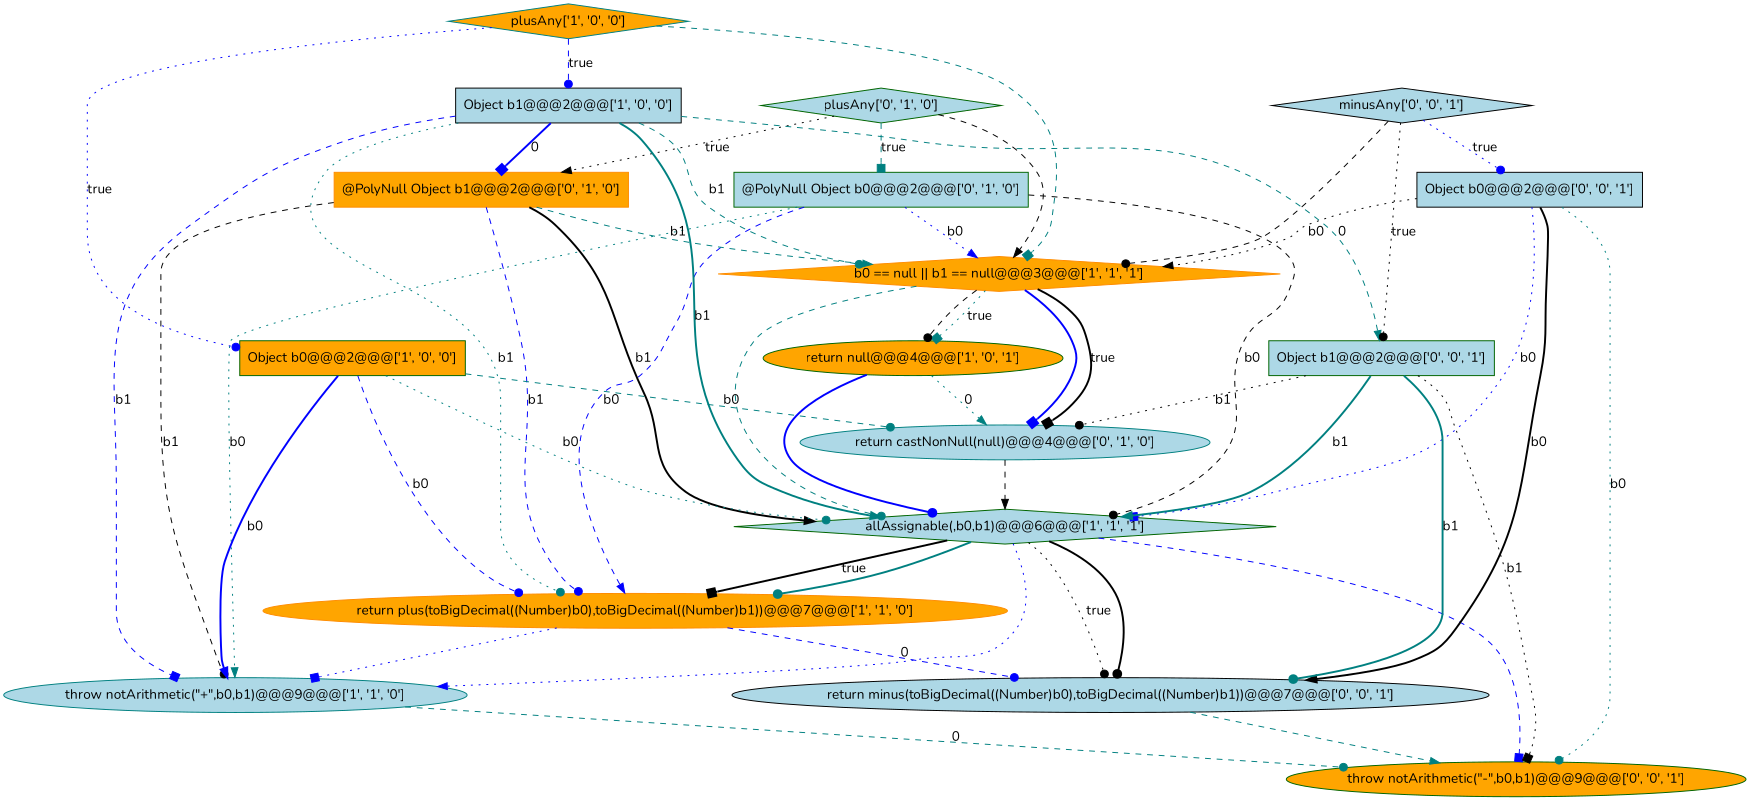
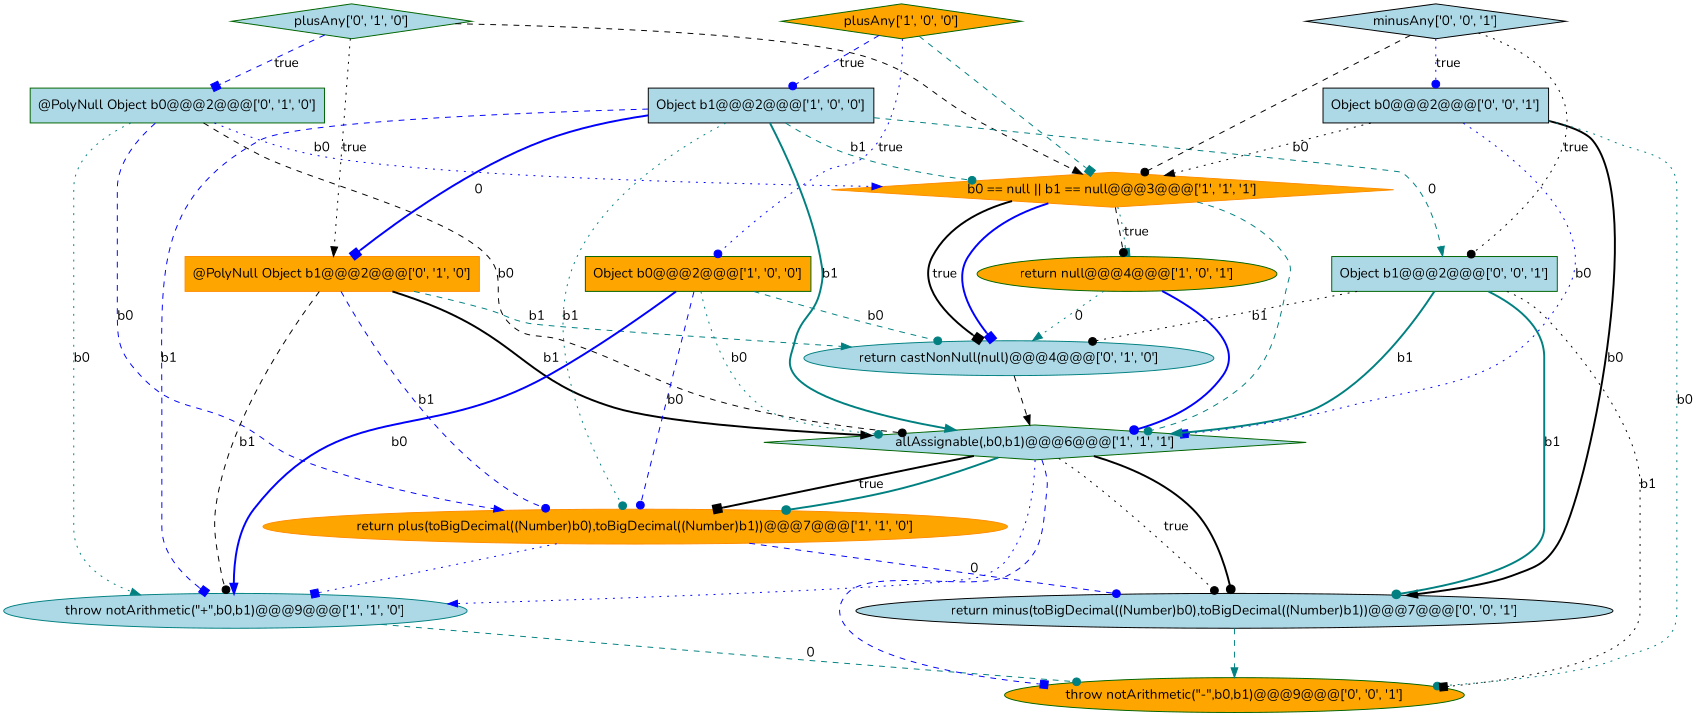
node "plusAny['1', '0', '0']": color teal -> darkgreen
edge "plusAny['0', '1', '0']" -> "@PolyNull Object b0@@@2@@@['0', '1', '0']": color teal -> blue
edge "@PolyNull Object b1@@@2@@@['0', '1', '0']" -> "b0 == null || b1 == null@@@3@@@['1', '1', '1']": now "@PolyNull Object b1@@@2@@@['0', '1', '0']" -> "return castNonNull(null)@@@4@@@['0', '1', '0']"
